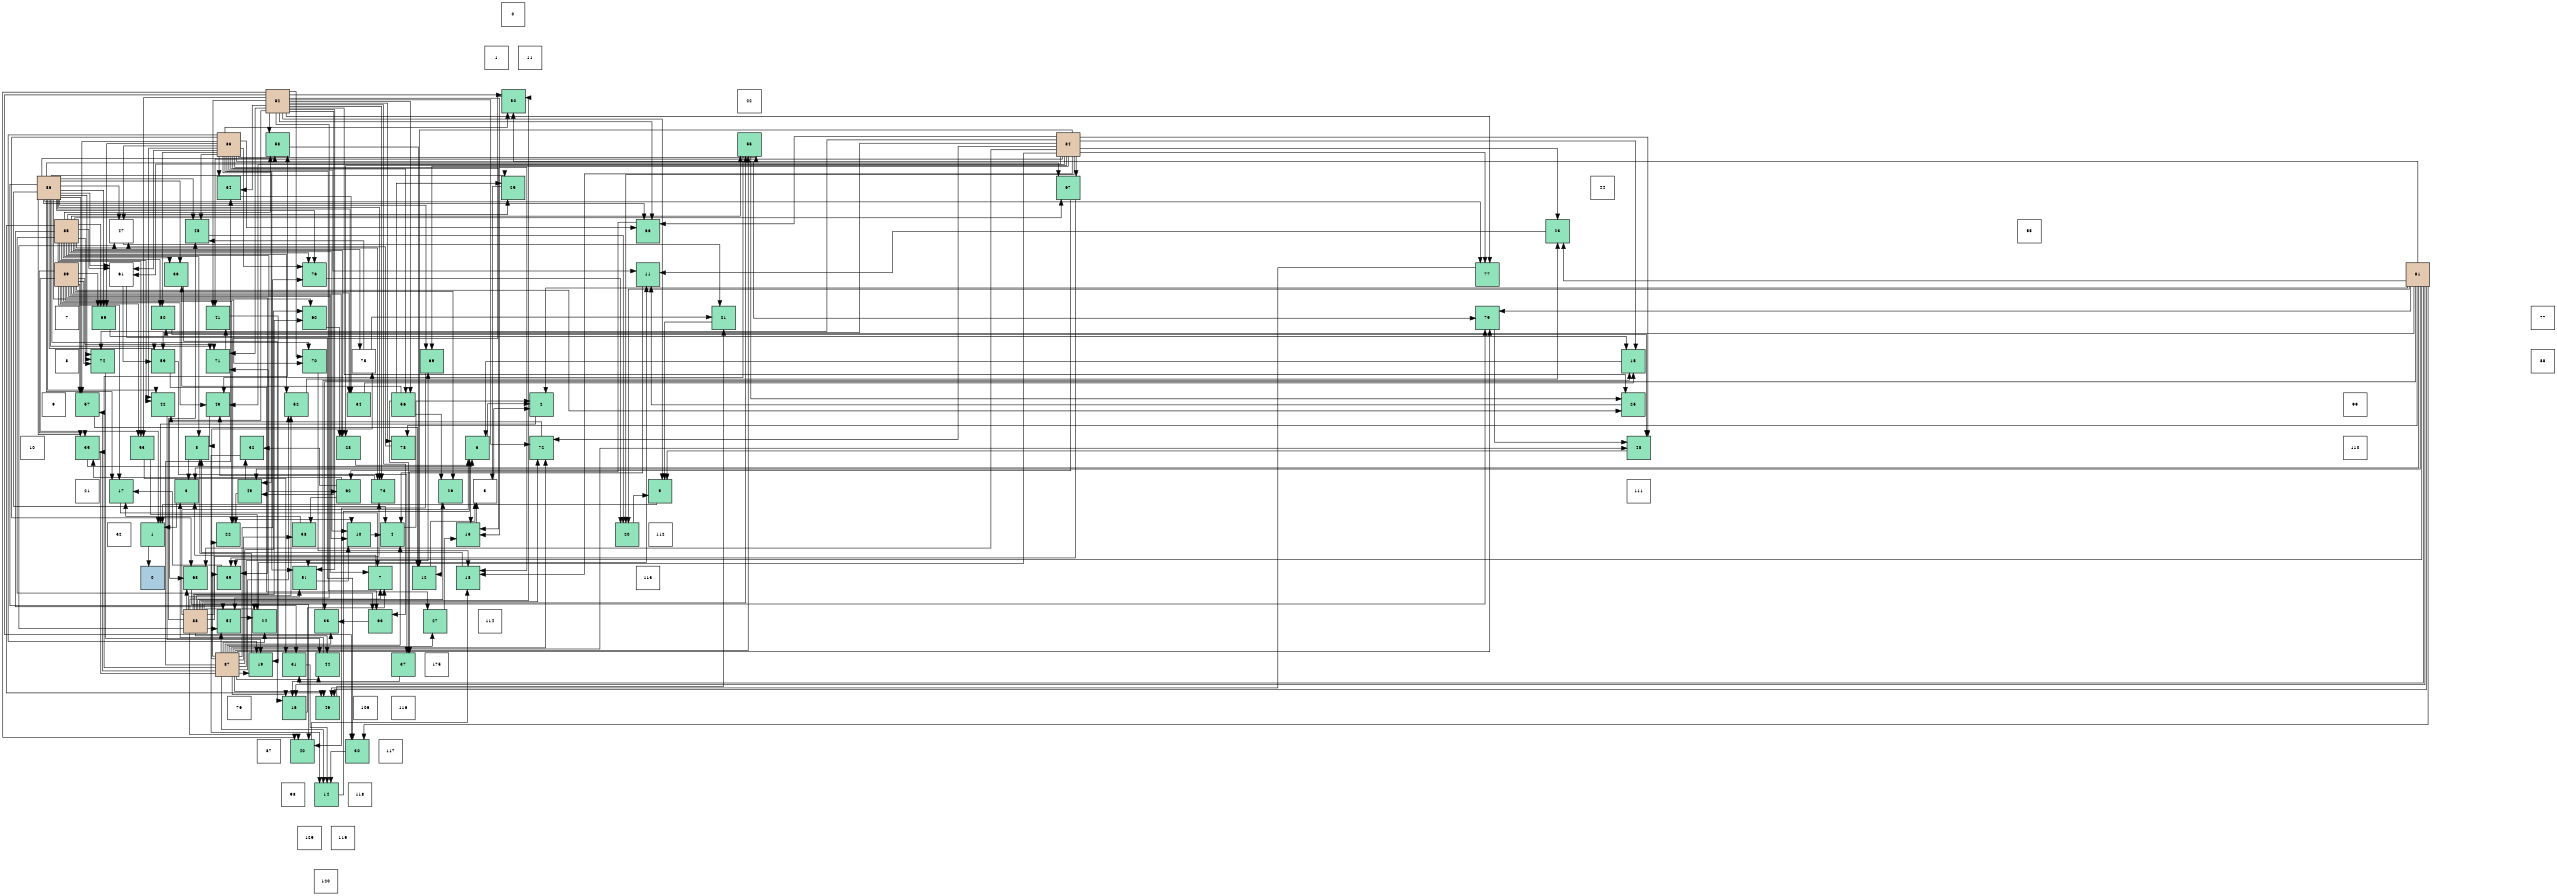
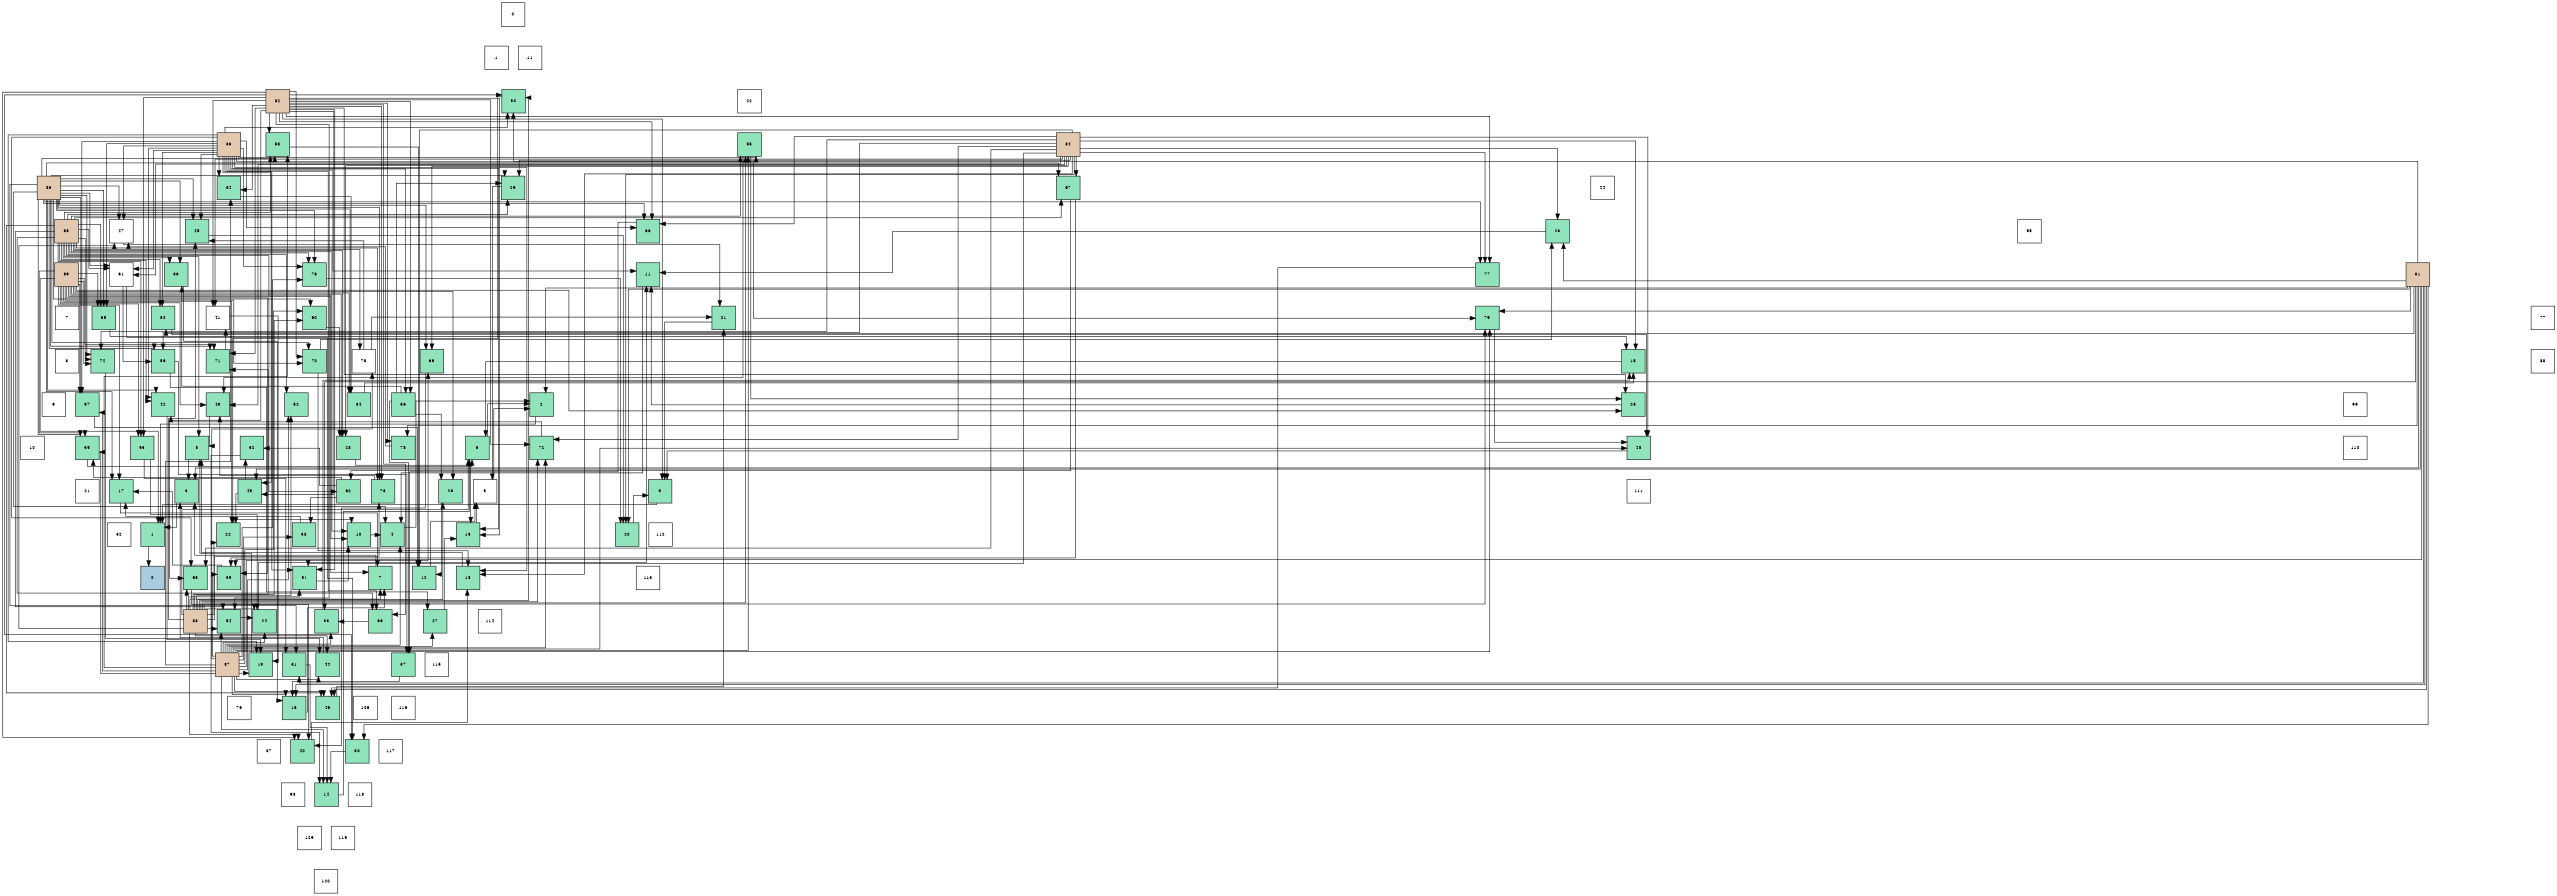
edge "84" -> "29": added
node "41": fillcolor #91e3bb -> #ffffff
edge "52" -> "23": now "70" -> "23"
node "175": label "175" -> "115"
